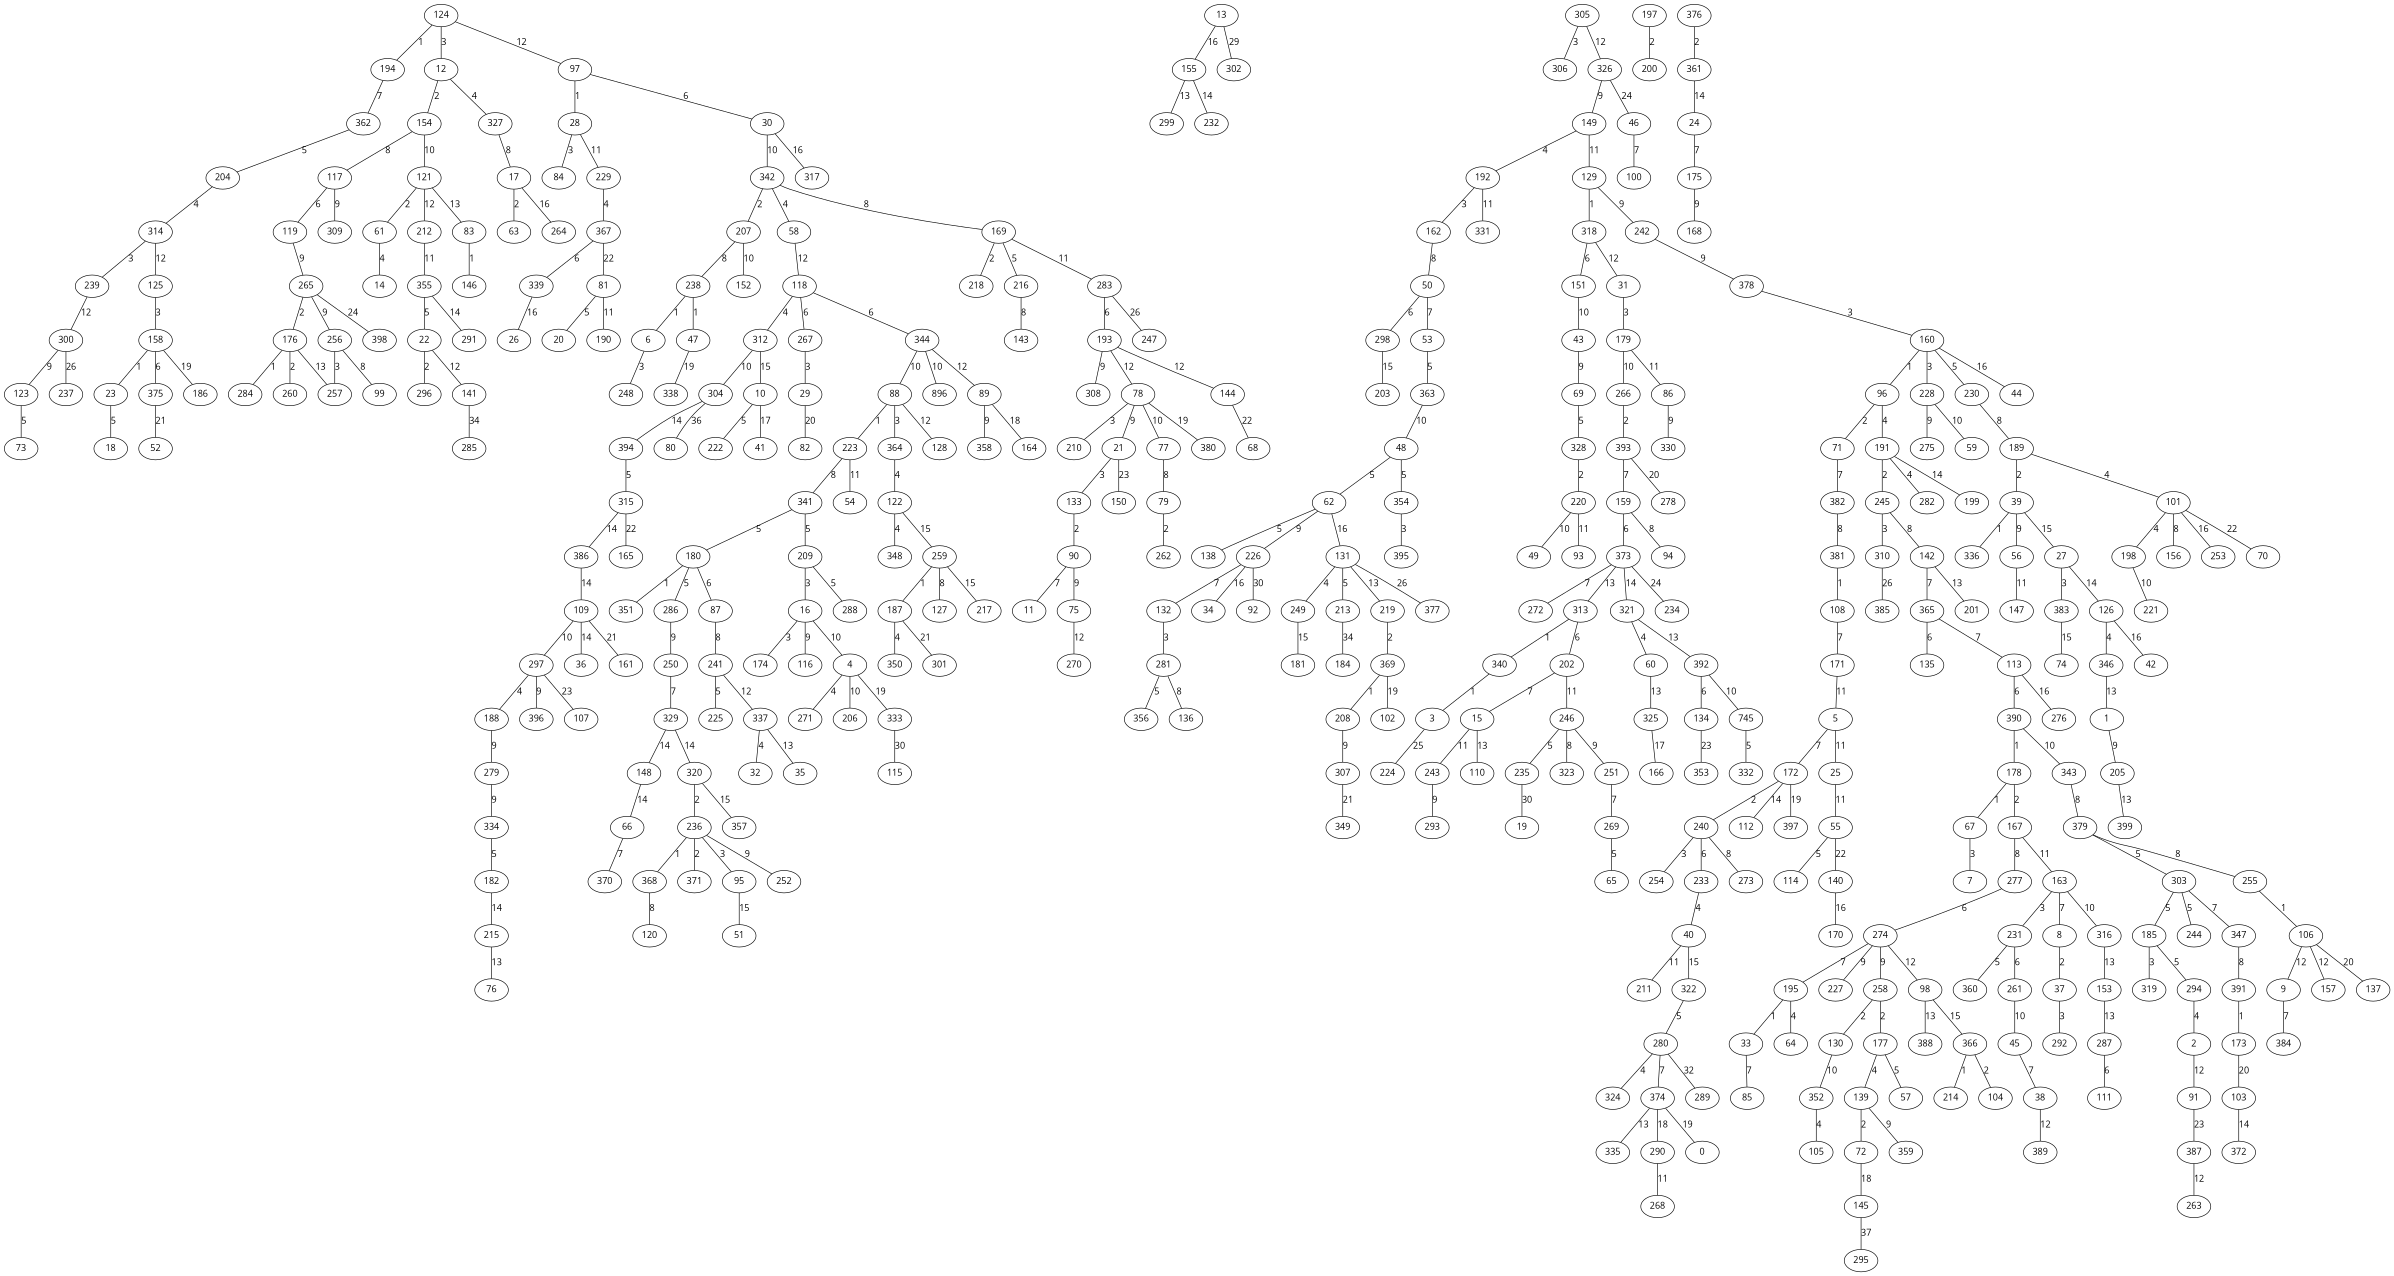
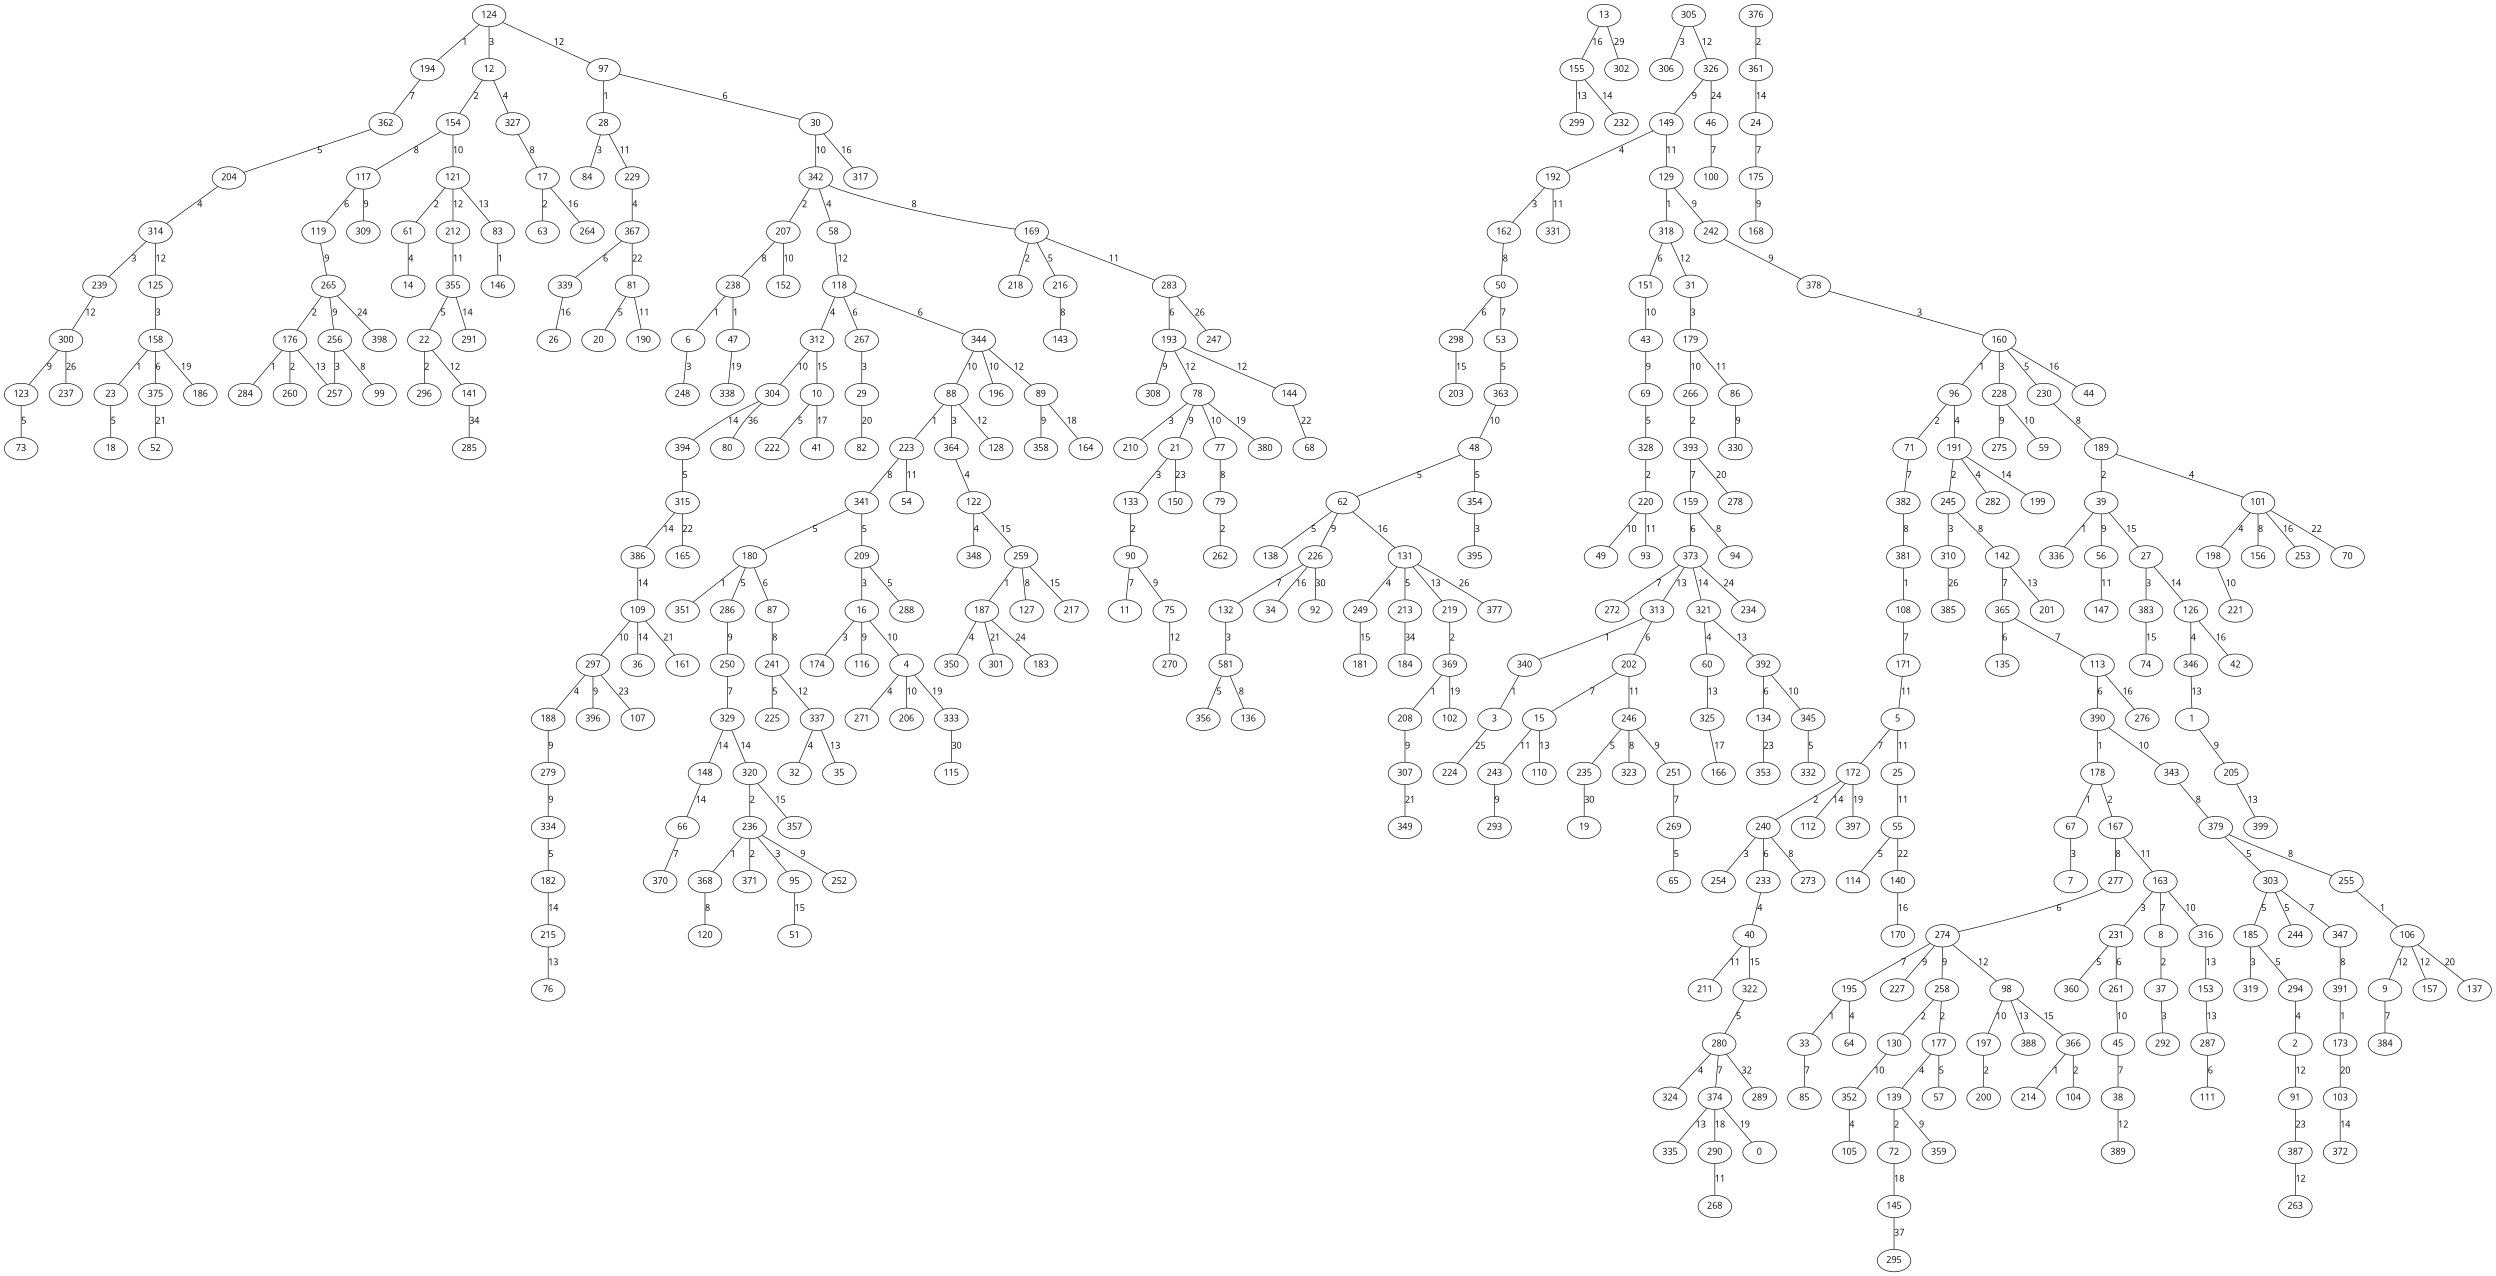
node "896": label "896" -> "196"
node "183": added
node "281": label "281" -> "581"
node "745": label "745" -> "345"
edge "98" -- "197": added, label "10"
